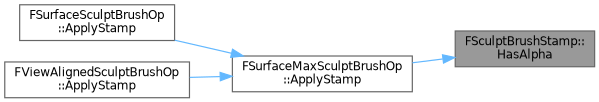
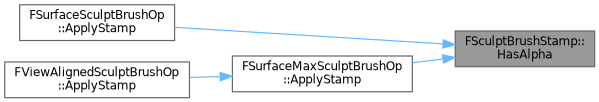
edge "FSurfaceSculptBrushOp ::ApplyStamp" -> "FSurfaceMaxSculptBrushOp ::ApplyStamp": now "FSurfaceSculptBrushOp ::ApplyStamp" -> "FSculptBrushStamp:: HasAlpha"
